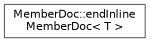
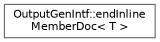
node "MemberDoc::endInline MemberDoc< T >": label "MemberDoc::endInline MemberDoc< T >" -> "OutputGenIntf::endInline MemberDoc< T >"
